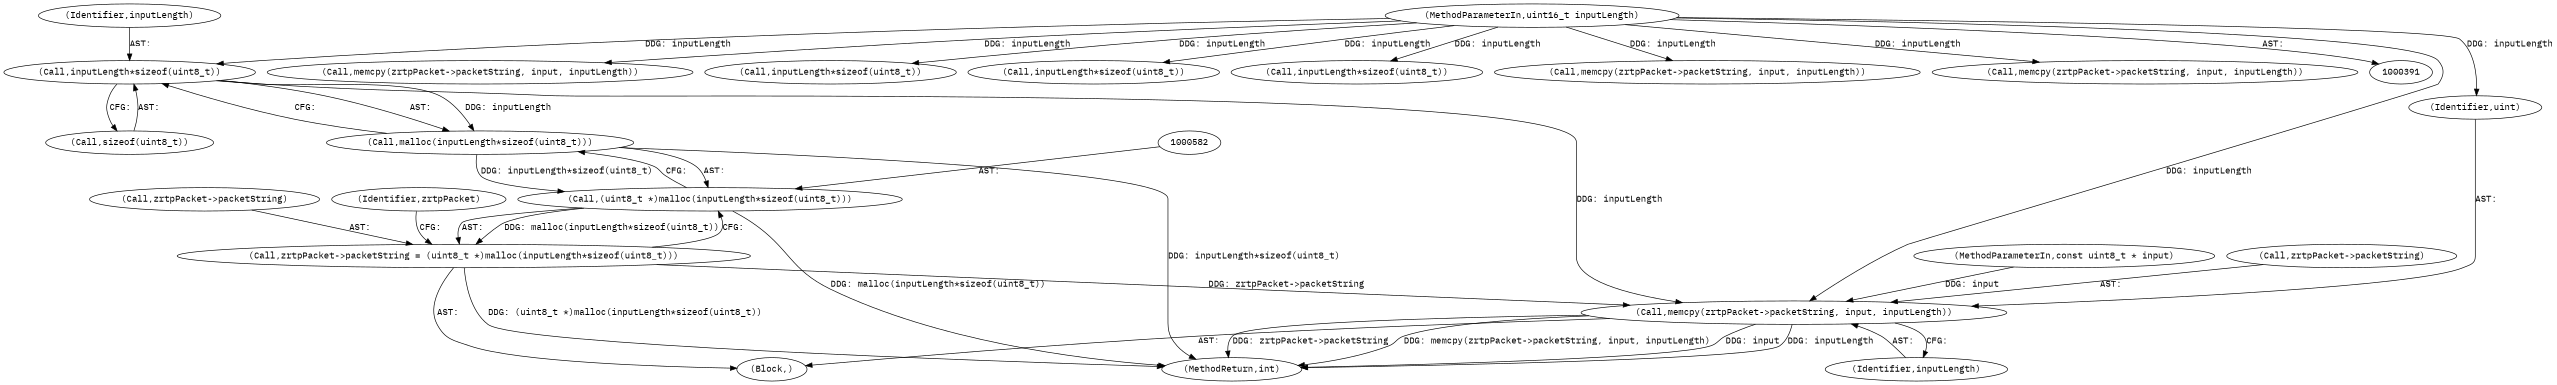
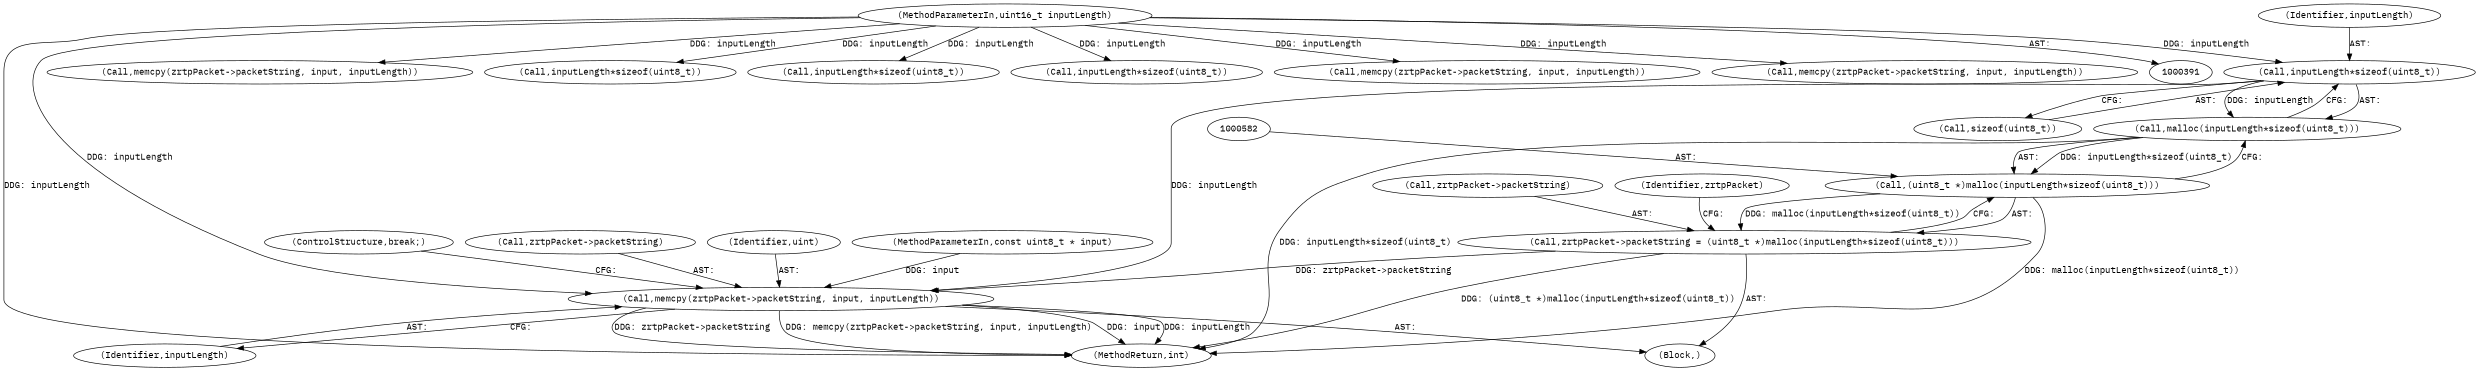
edge "(MethodParameterIn,uint16_t inputLength)" -> "(Identifier,uint)": now "(MethodParameterIn,uint16_t inputLength)" -> "(MethodReturn,int)"
node "(ControlStructure,break;)": added
